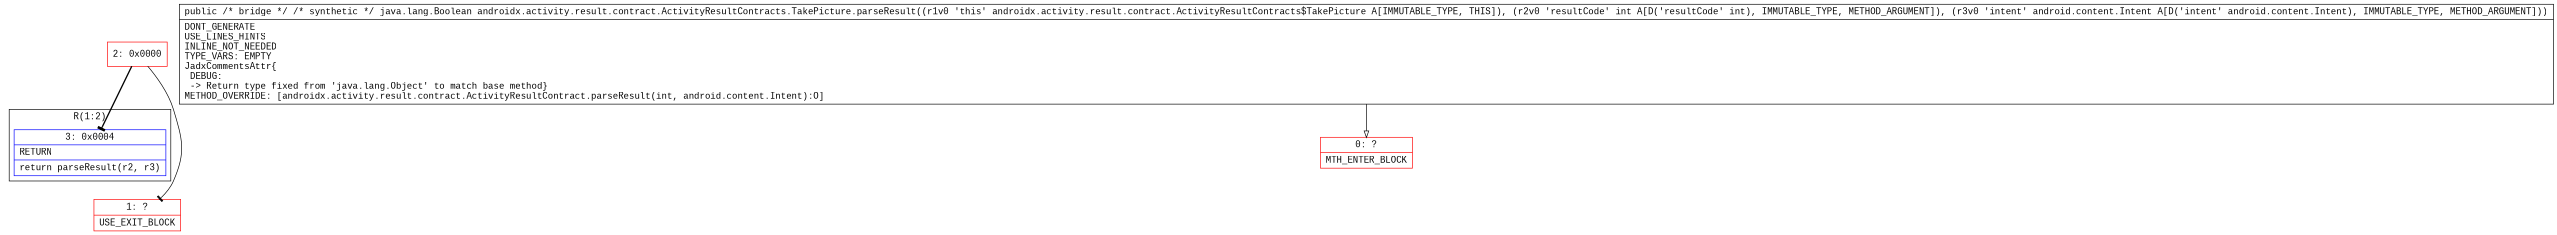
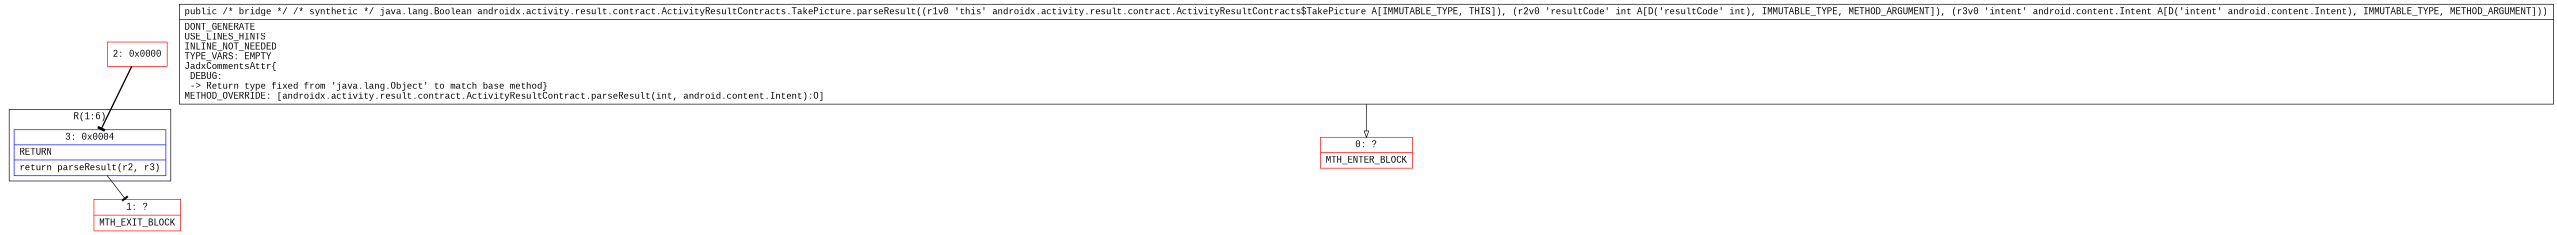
cluster "R(1:2)": label "R(1:2)" -> "R(1:6)"
edge "2: 0x0000" -> "1: ?": now "3: 0x0004" -> "1: ?"
node "1: ?": text "USE_EXIT_BLOCK" -> "MTH_EXIT_BLOCK"
